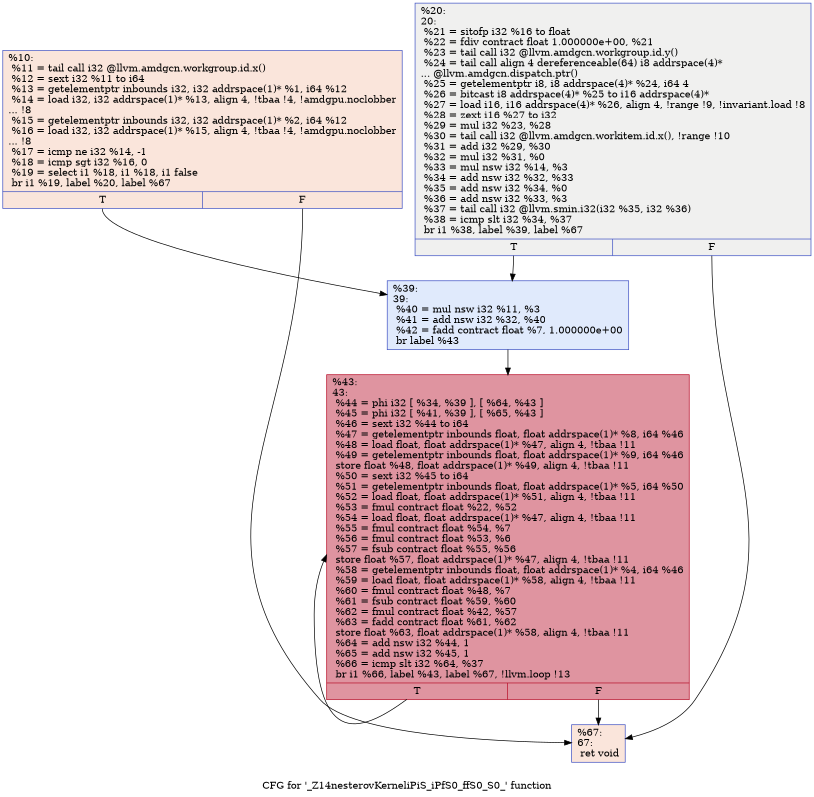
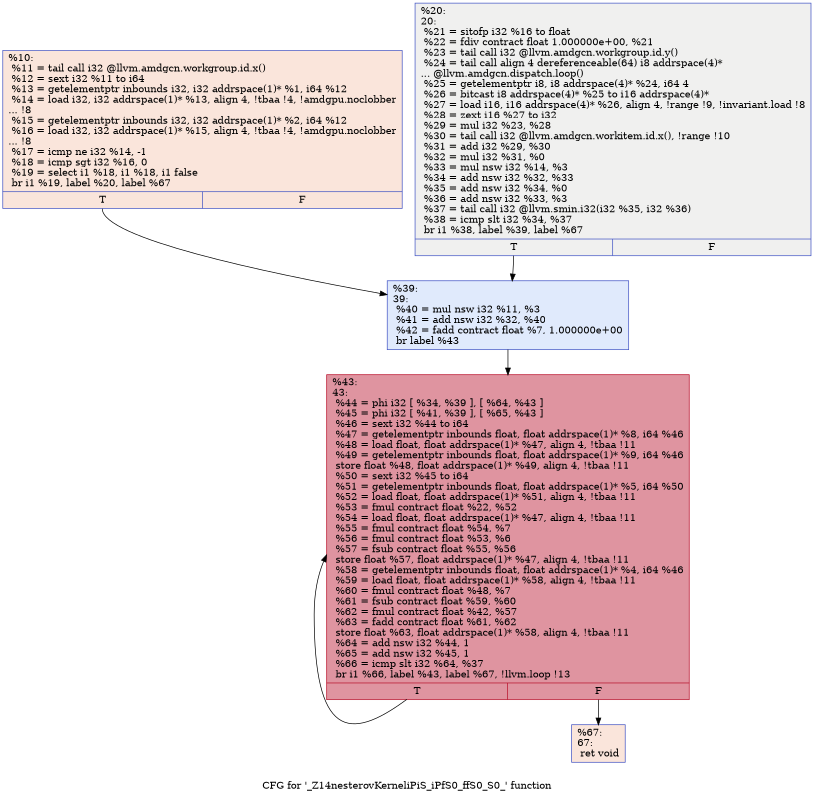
node "%20:": text "... @llvm.amdgcn.dispatch.ptr()" -> "... @llvm.amdgcn.dispatch.loop()"
edge "%20:" -> "%67:": removed
edge "%10:" -> "%67:": removed
